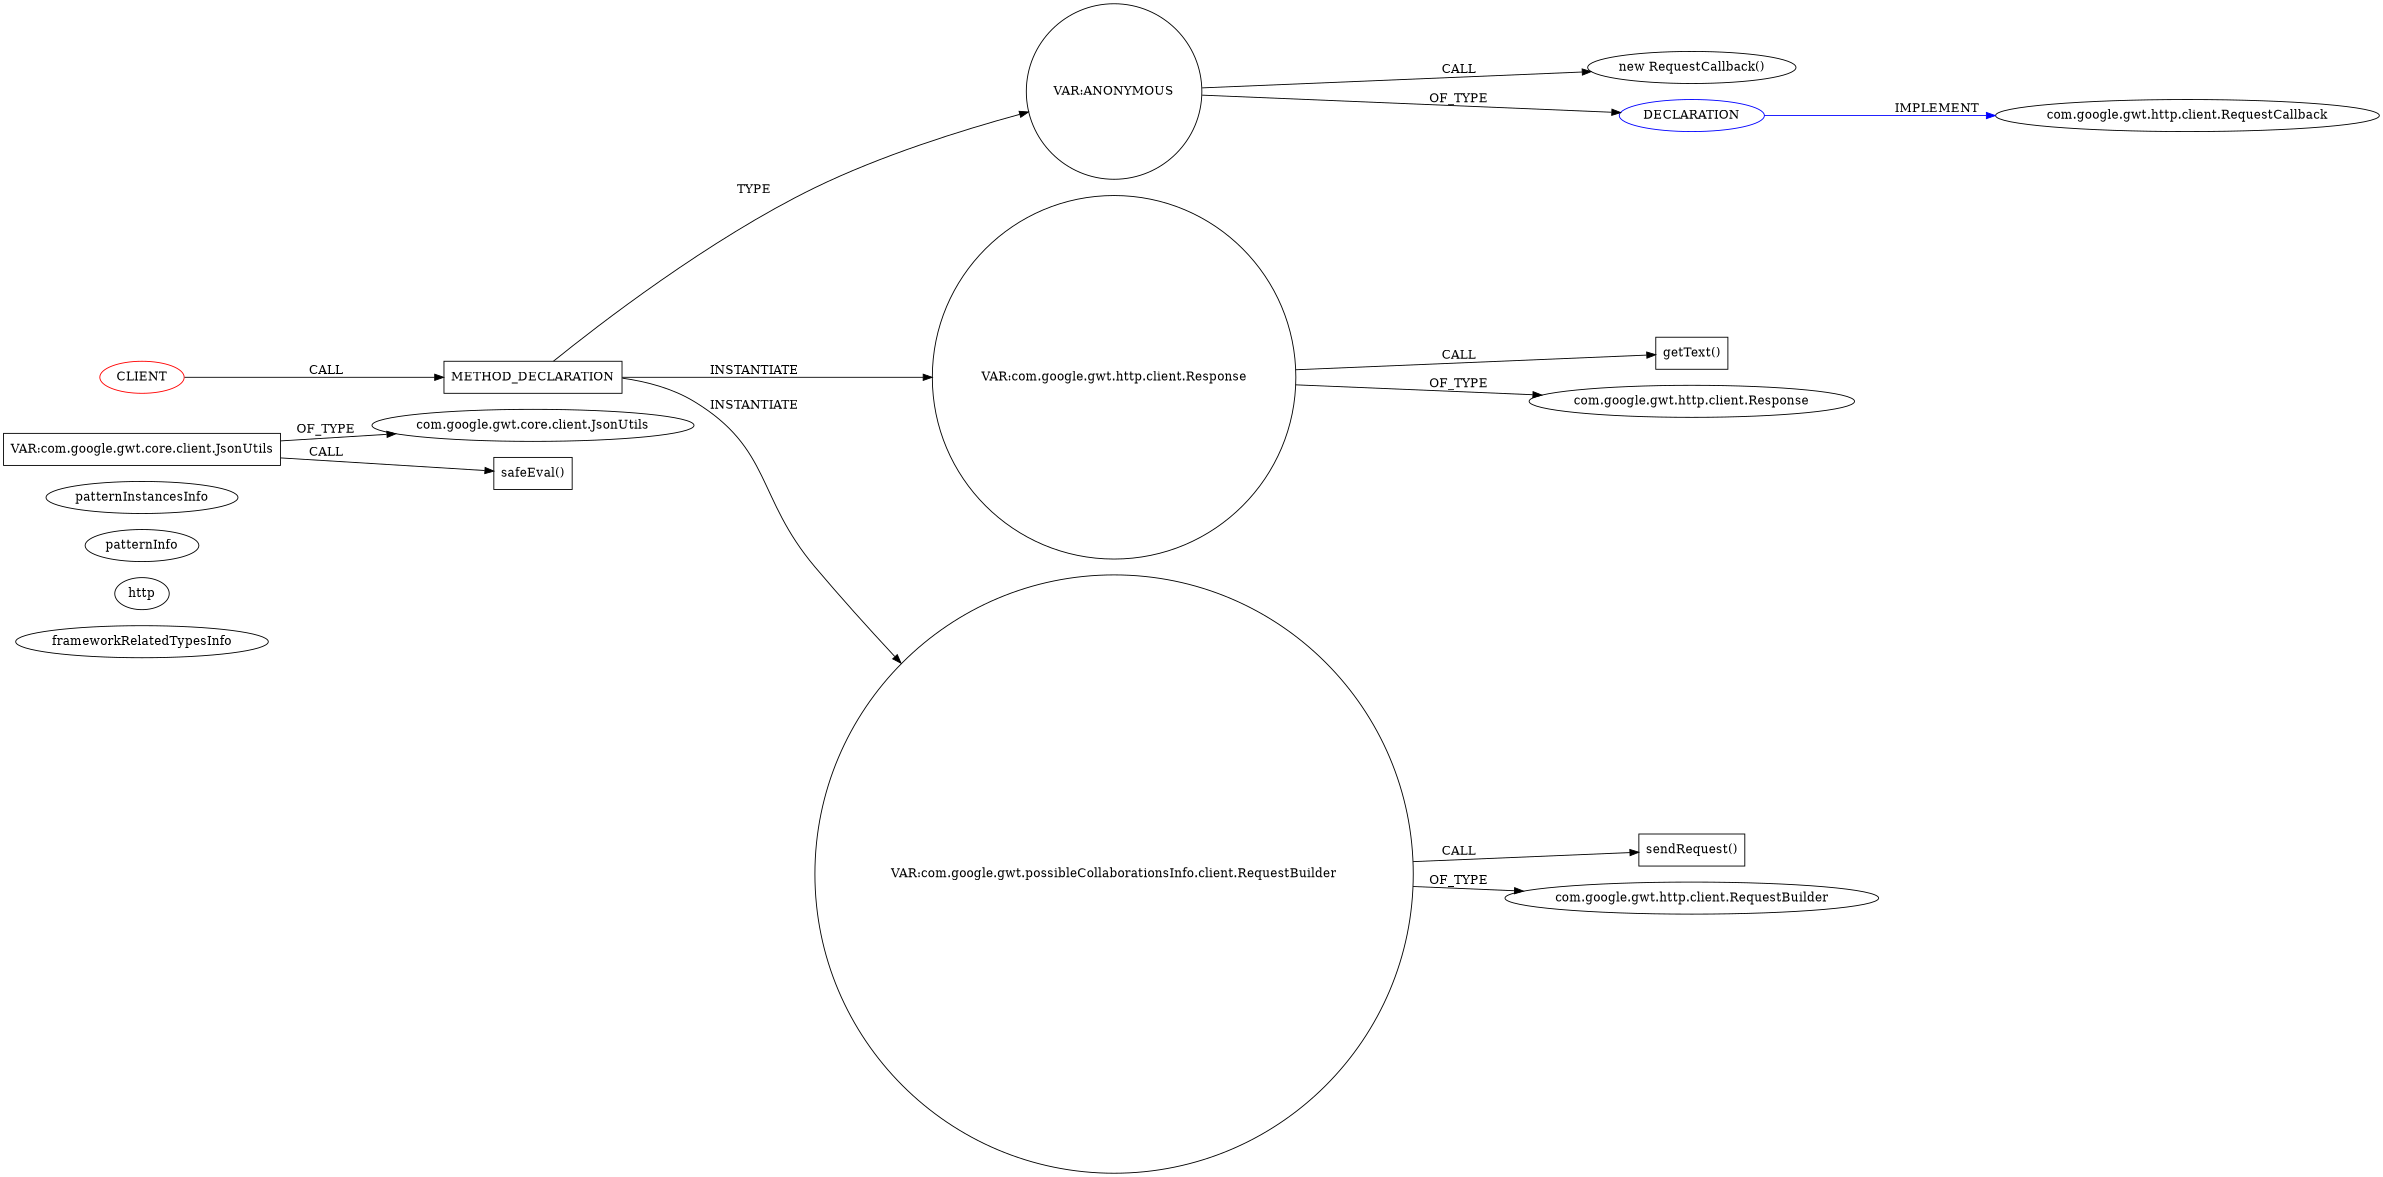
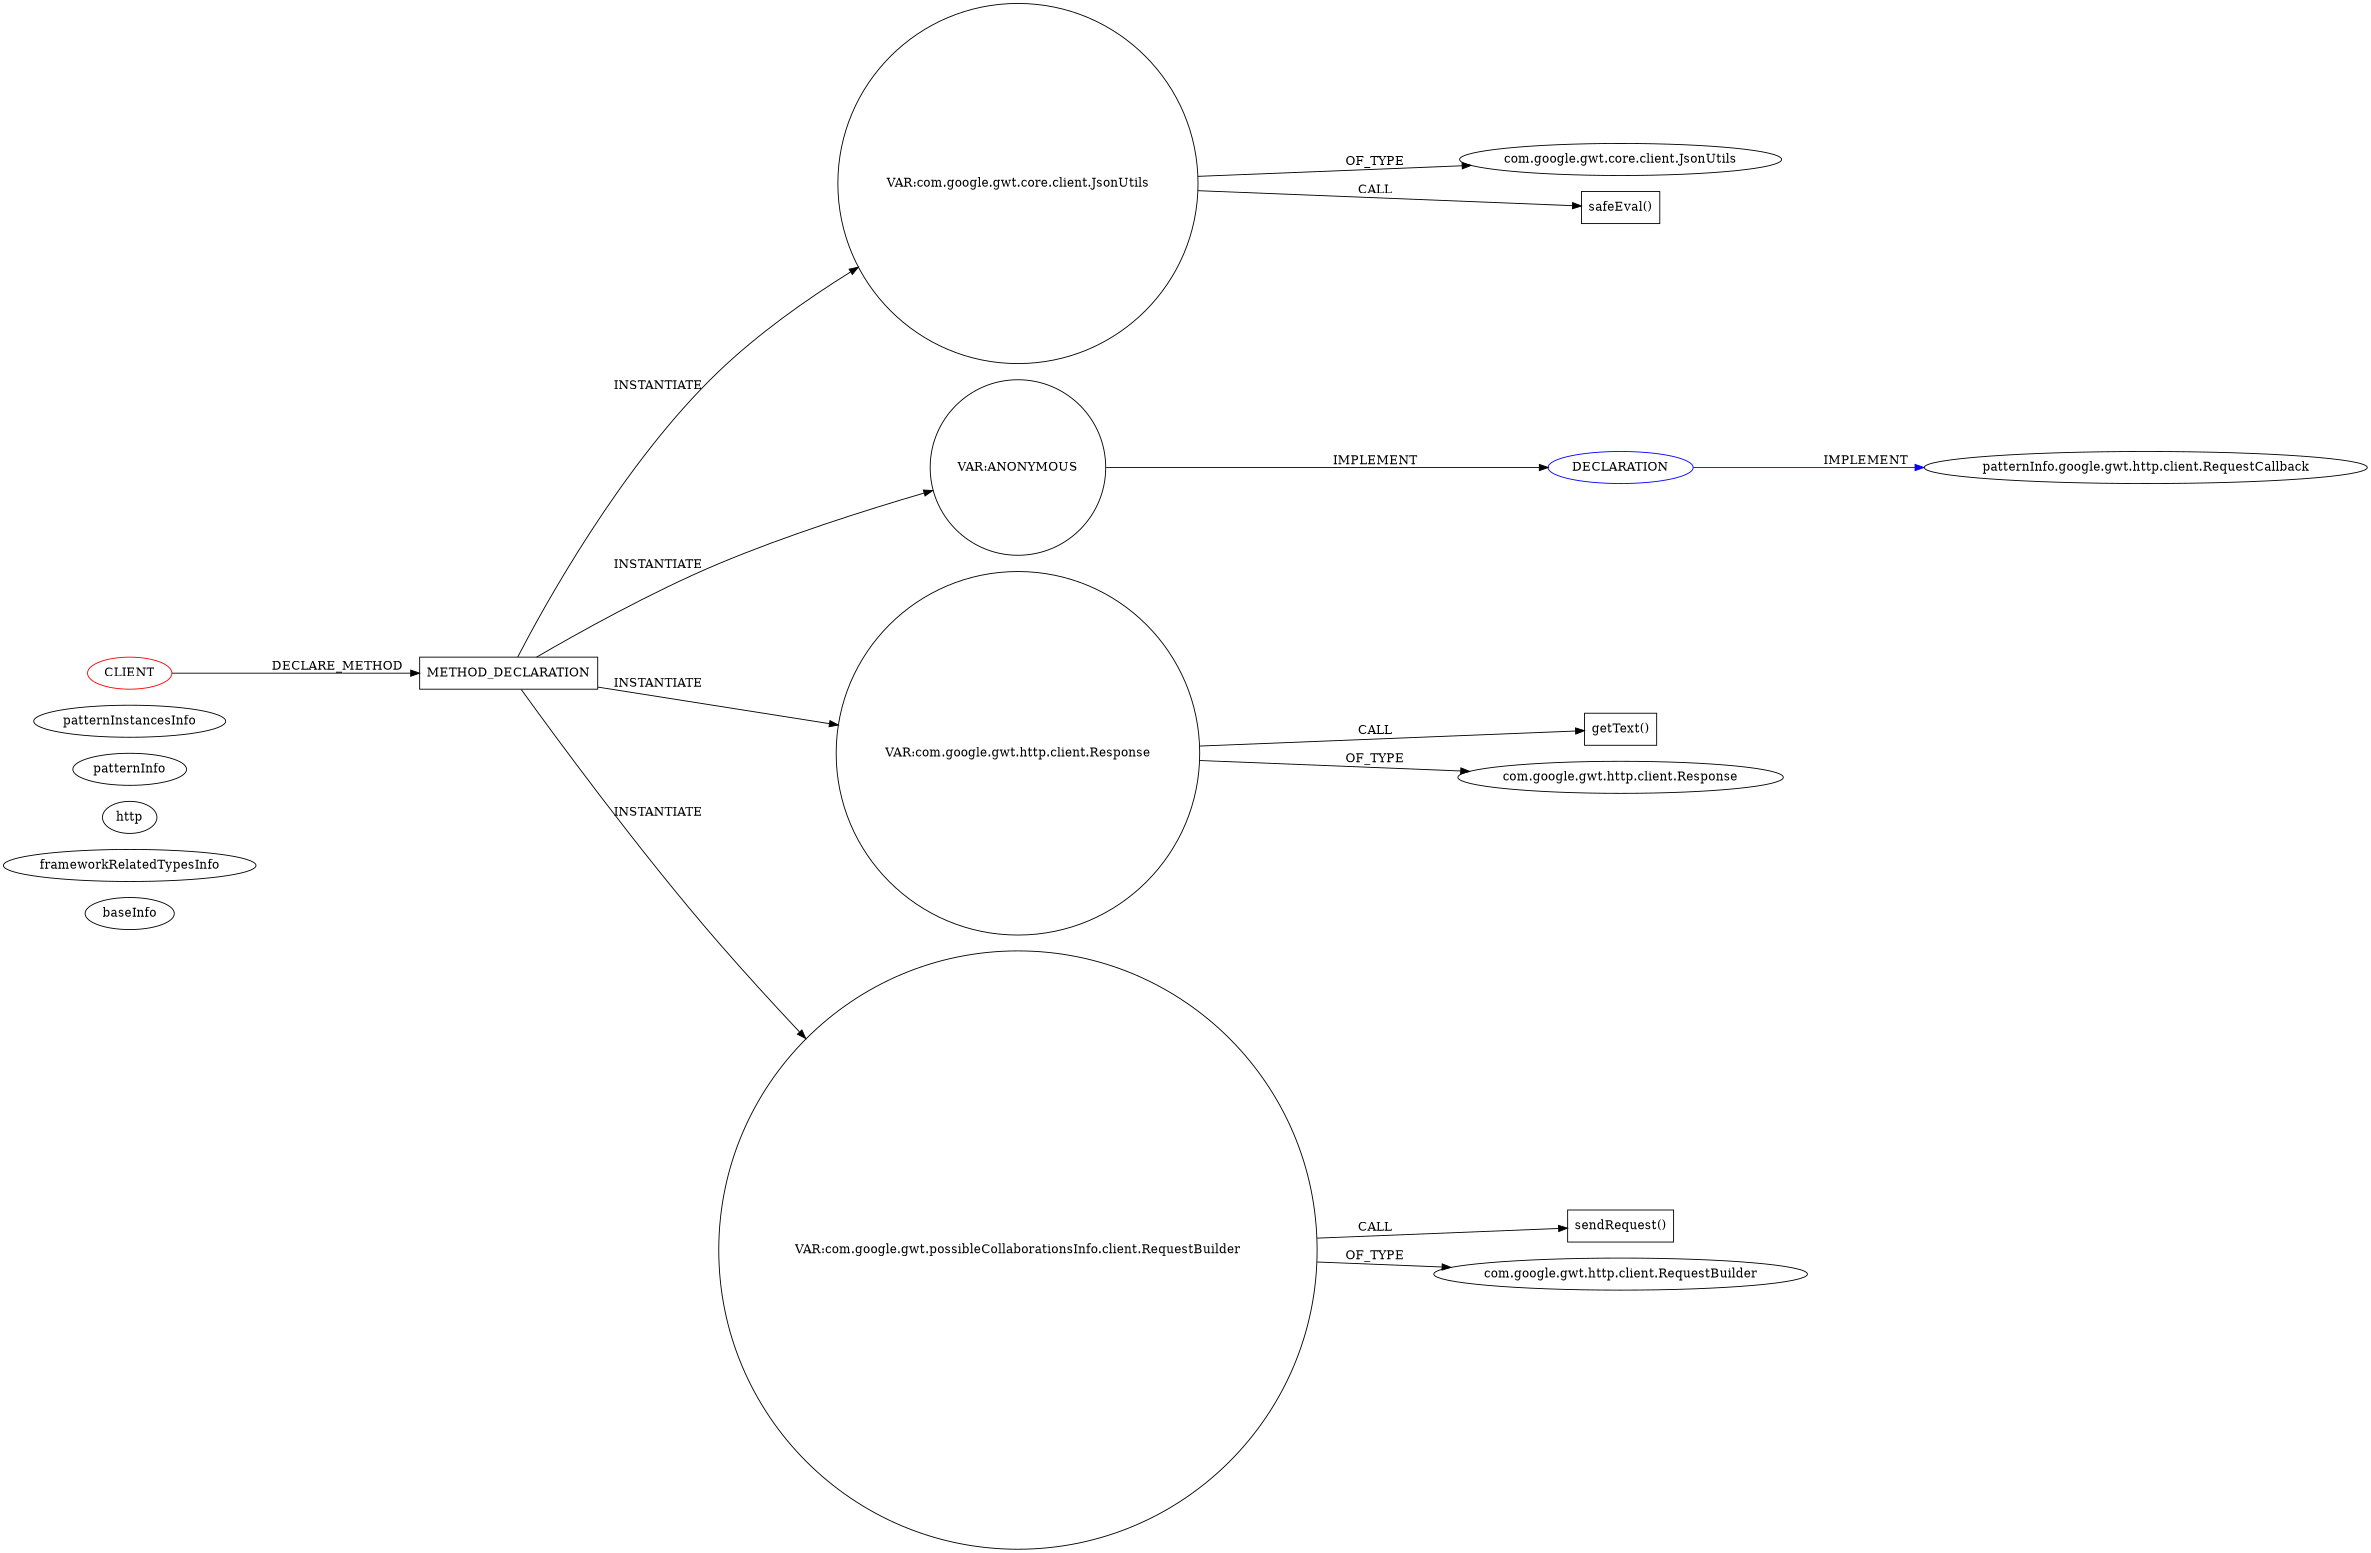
node "new RequestCallback()": removed
edge "VAR:ANONYMOUS" -> "DECLARATION": label "OF_TYPE" -> "IMPLEMENT"
node "com.google.gwt.http.client.RequestCallback": label "com.google.gwt.http.client.RequestCallback" -> "patternInfo.google.gwt.http.client.RequestCallback"
edge "METHOD_DECLARATION" -> "VAR:ANONYMOUS": label "TYPE" -> "INSTANTIATE"
edge "CLIENT" -> "METHOD_DECLARATION": label "CALL" -> "DECLARE_METHOD"
edge "METHOD_DECLARATION" -> "VAR:com.google.gwt.core.client.JsonUtils": added, label "INSTANTIATE"
node "VAR:com.google.gwt.core.client.JsonUtils": shape box -> circle
node "baseInfo": added
